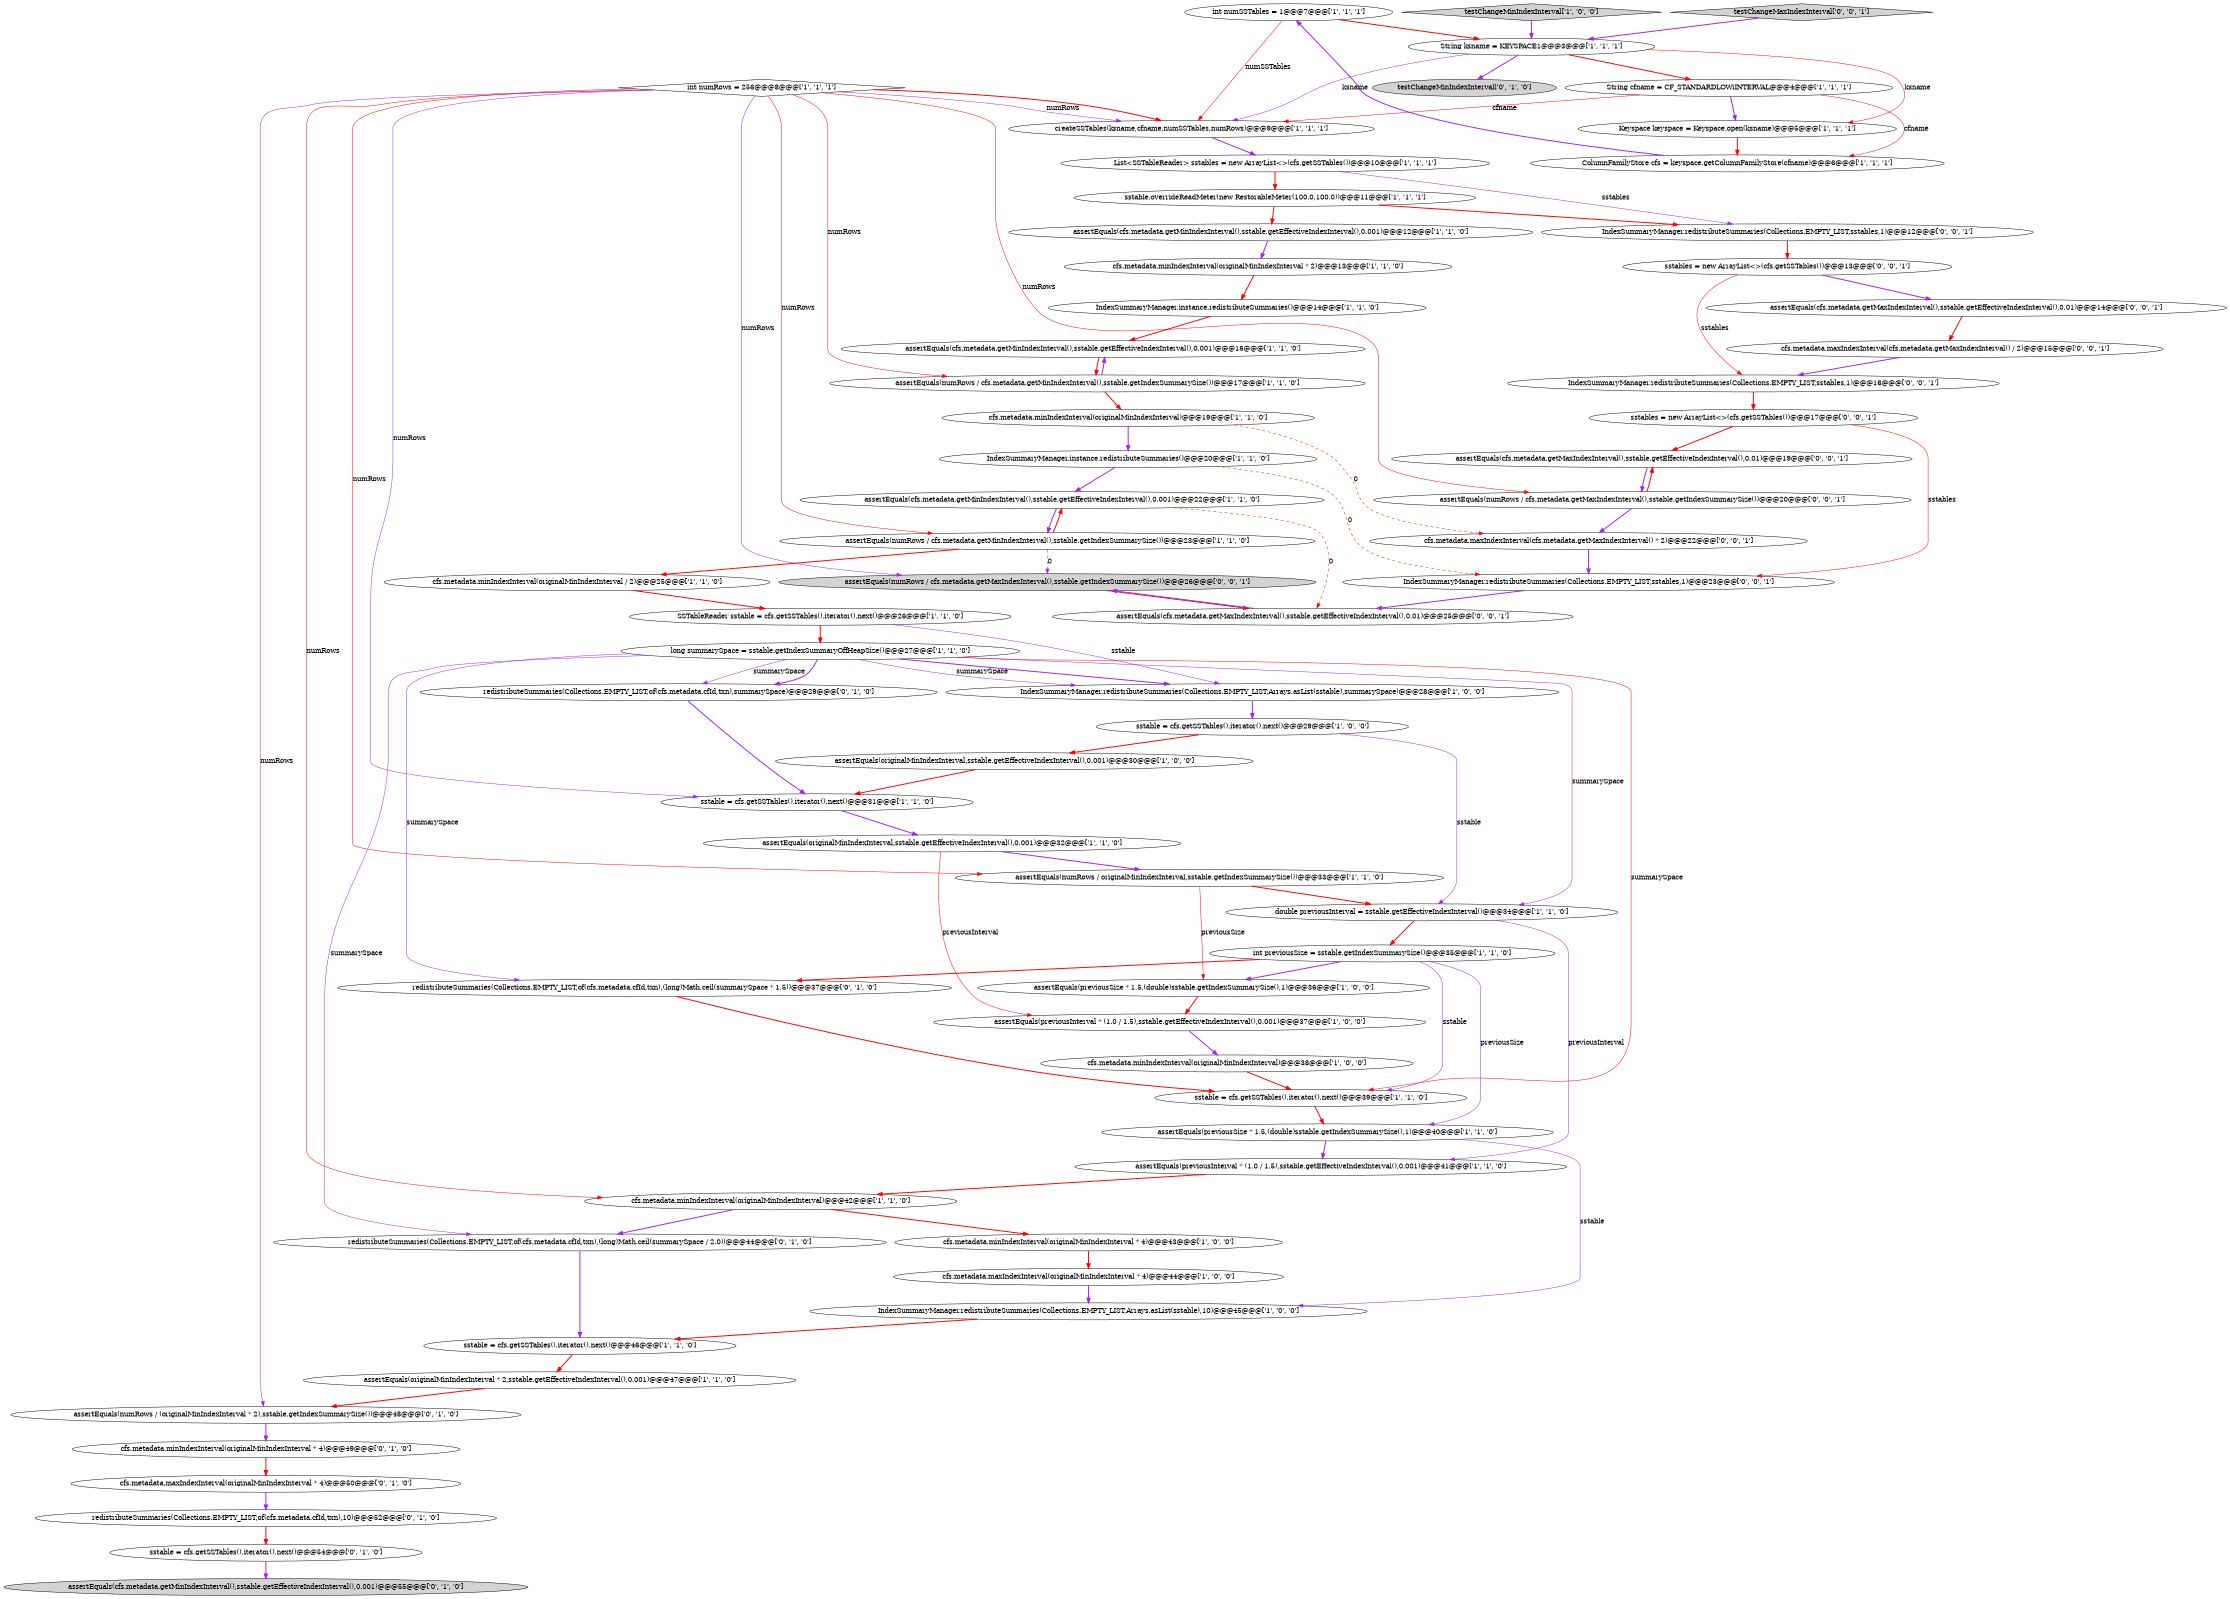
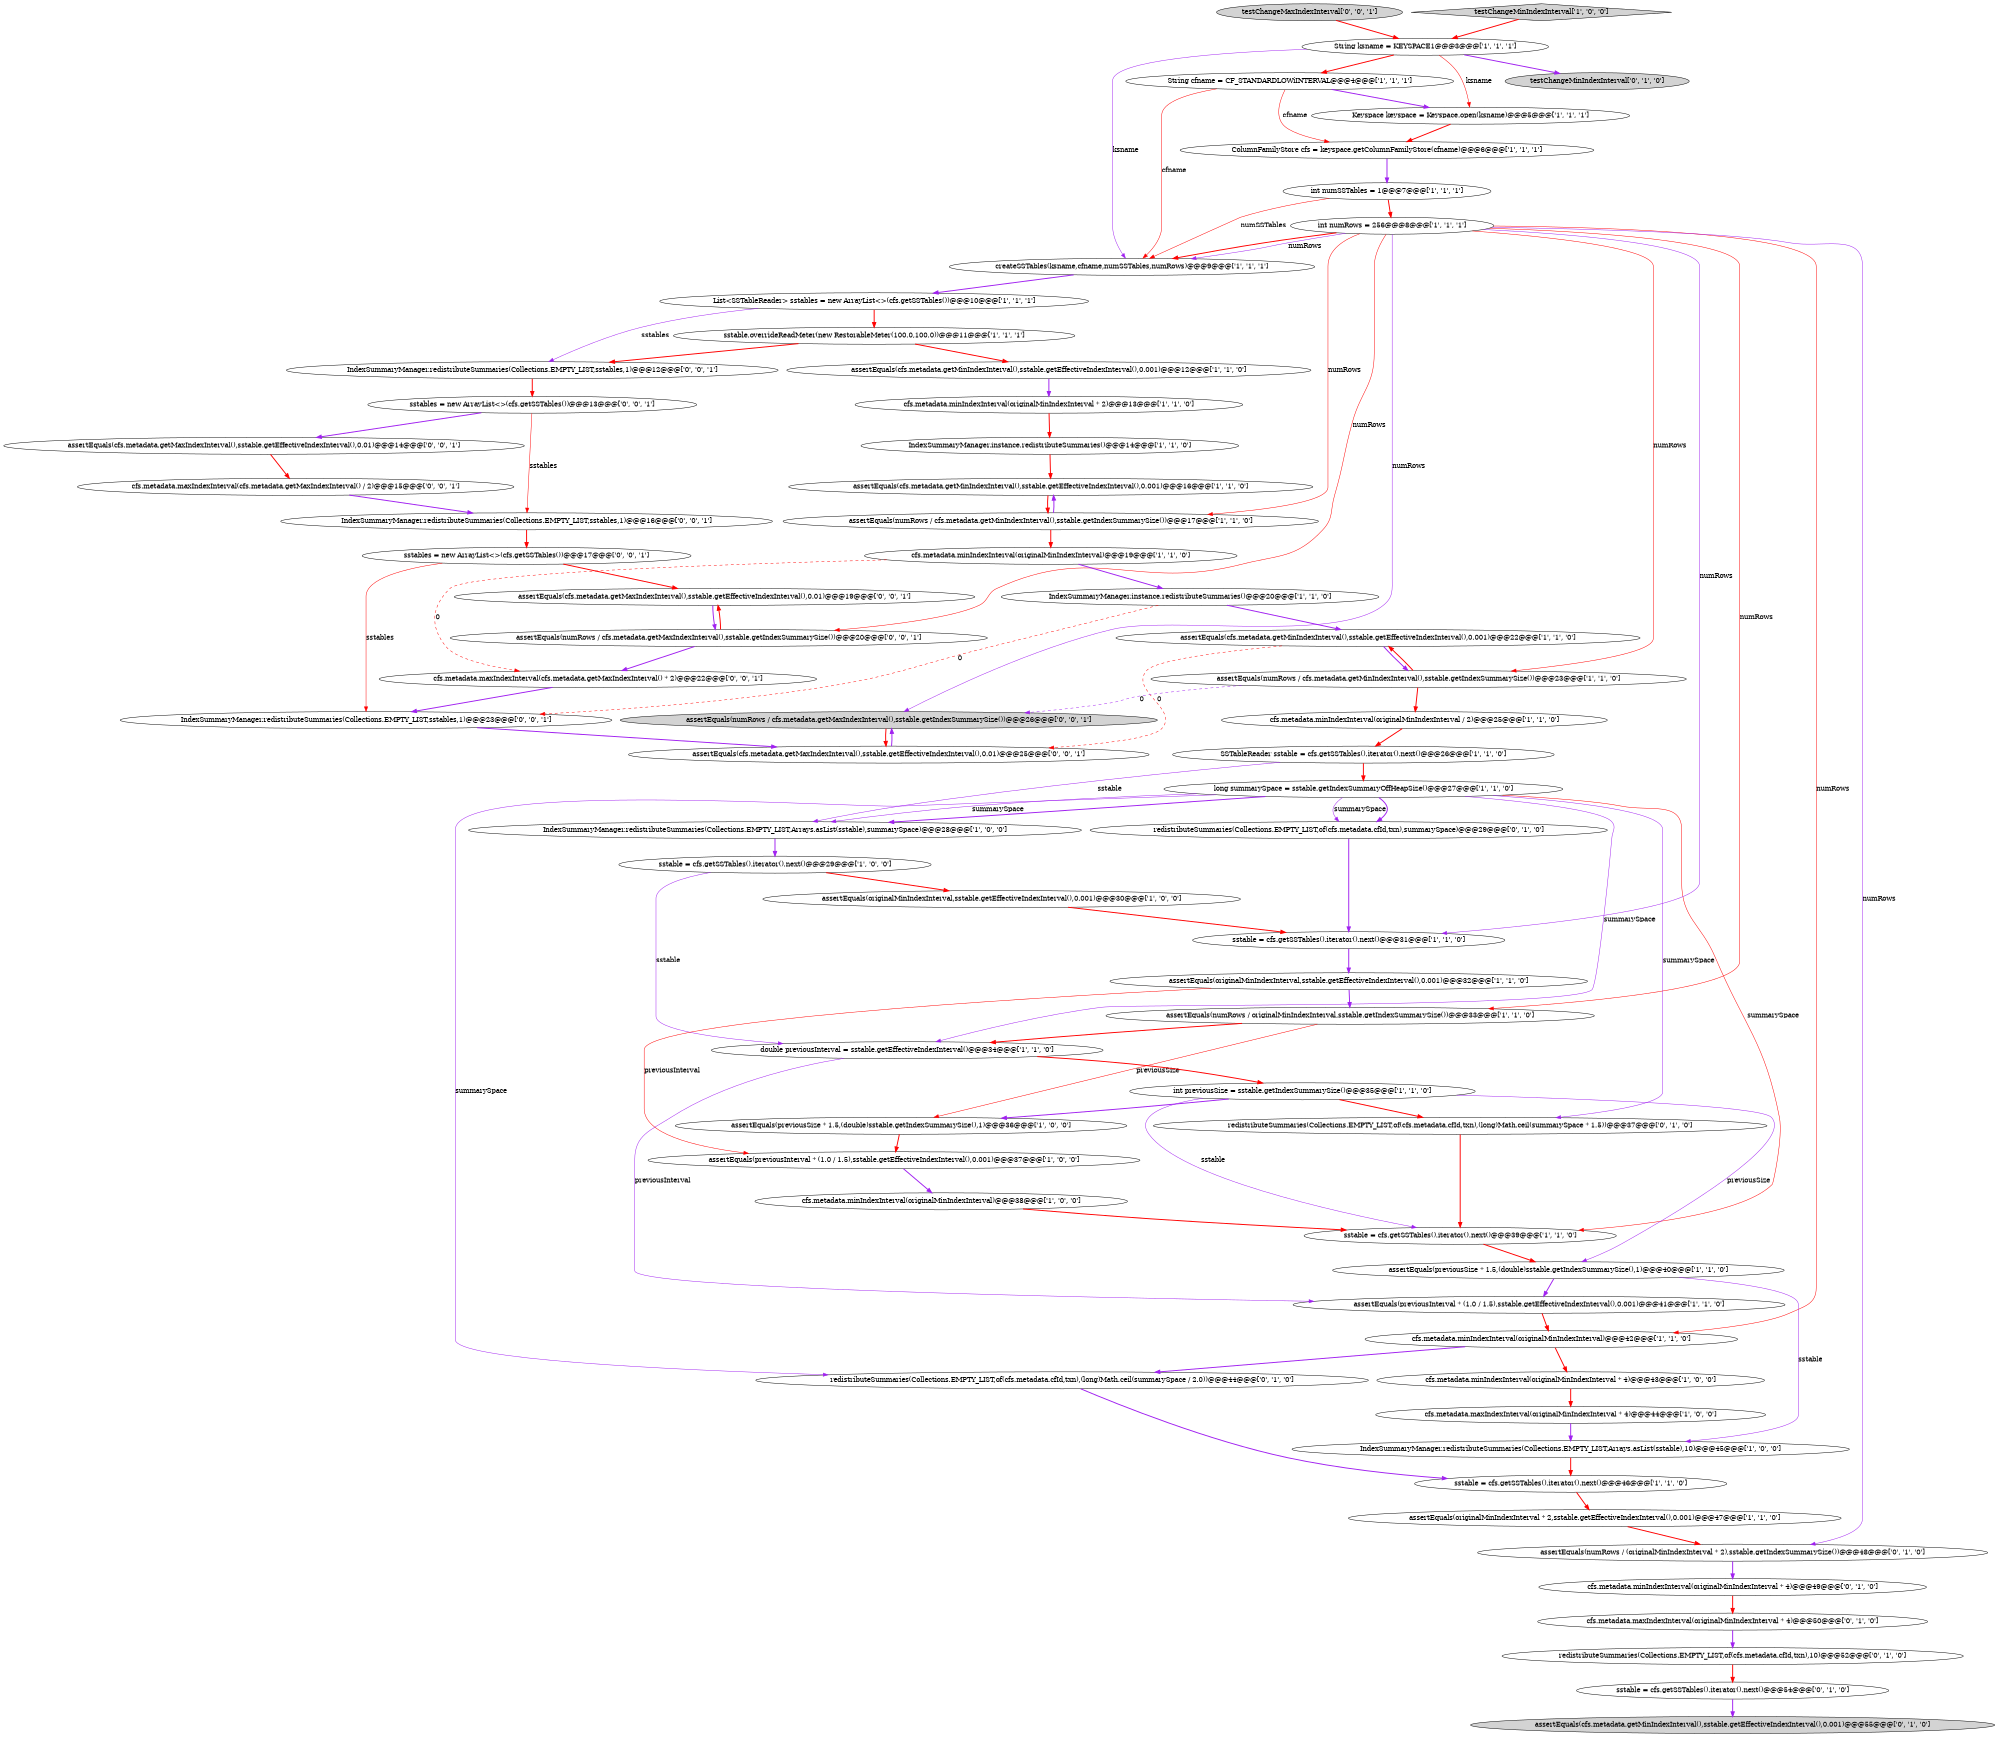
node "testChangeMaxIndexInterval['0', '0', '1']": shape diamond -> ellipse
edge "testChangeMinIndexInterval['1', '0', '0']" -> "String ksname = KEYSPACE1@@@3@@@['1', '1', '1']": color purple -> red
edge "testChangeMaxIndexInterval['0', '0', '1']" -> "String ksname = KEYSPACE1@@@3@@@['1', '1', '1']": color purple -> red
edge "int numSSTables = 1@@@7@@@['1', '1', '1']" -> "String ksname = KEYSPACE1@@@3@@@['1', '1', '1']": now "int numSSTables = 1@@@7@@@['1', '1', '1']" -> "int numRows = 256@@@8@@@['1', '1', '1']"
node "int numRows = 256@@@8@@@['1', '1', '1']": shape diamond -> ellipse
